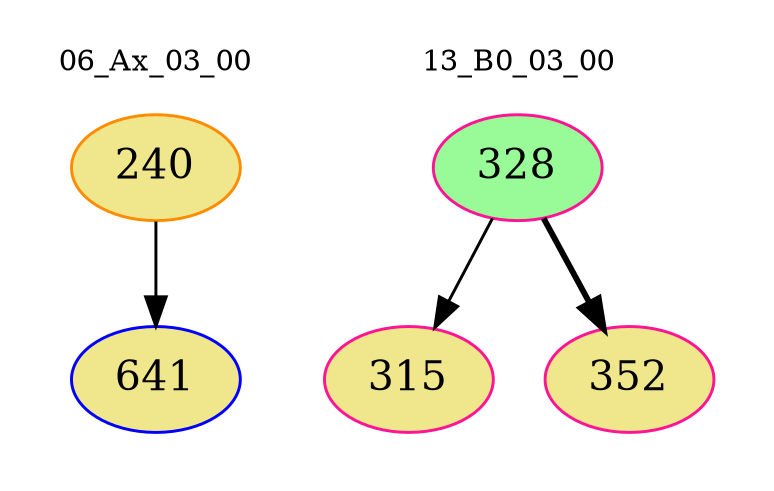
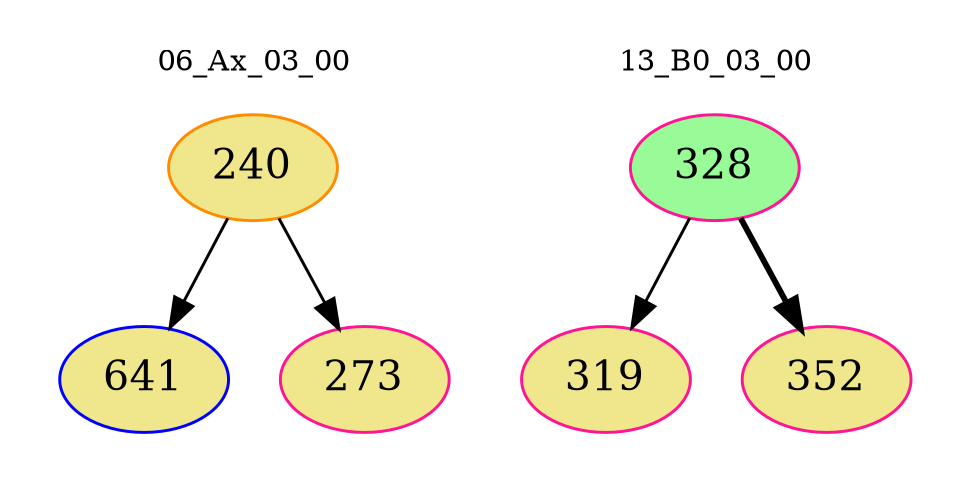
node "273": added
node "315": label "315" -> "319"
